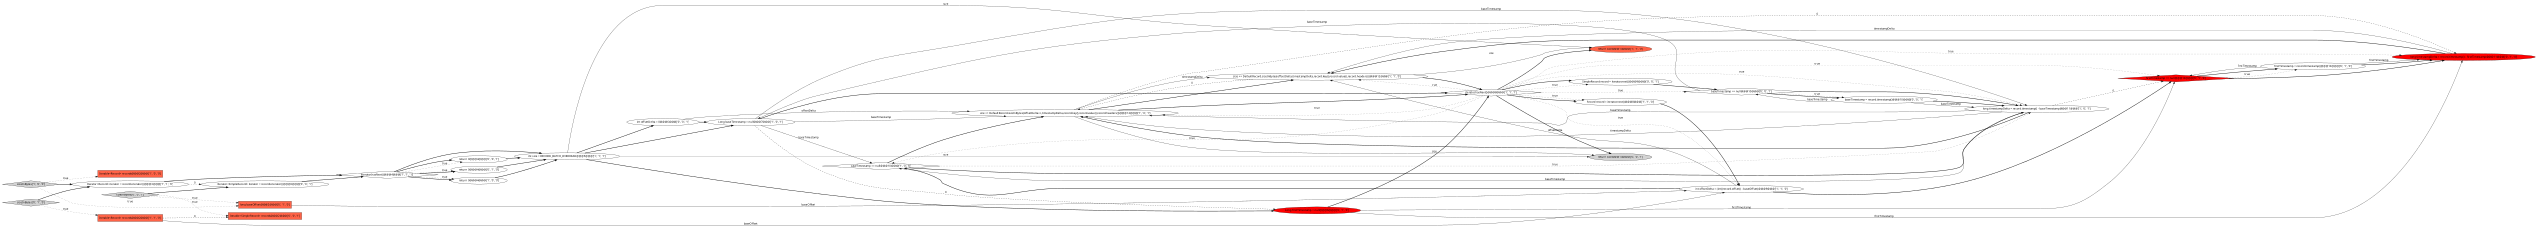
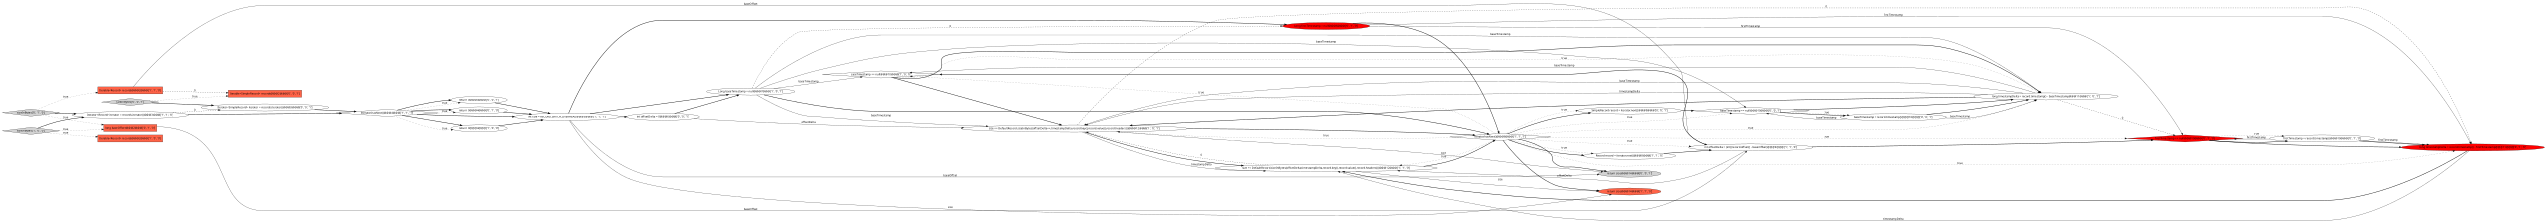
edge "baseTimestamp == null@@@10@@@['0', '0', '1']" -> "Long baseTimestamp = null@@@7@@@['1', '0', '1']": reversed
edge "int size = RECORD_BATCH_OVERHEAD@@@5@@@['1', '1', '1']" -> "return size@@@14@@@['0', '0', '1']": label "size" -> "baseOffset"
edge "sizeInBytes['0', '0', '1']" -> "long baseOffset@@@2@@@['0', '1', '0']": now "sizeInBytes['0', '1', '0']" -> "long baseOffset@@@2@@@['0', '1', '0']"
